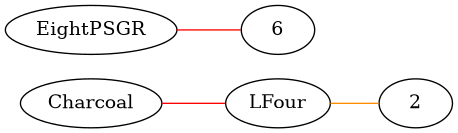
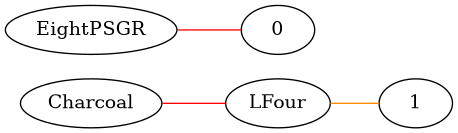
node "6": label "6" -> "0"
node "2": label "2" -> "1"
